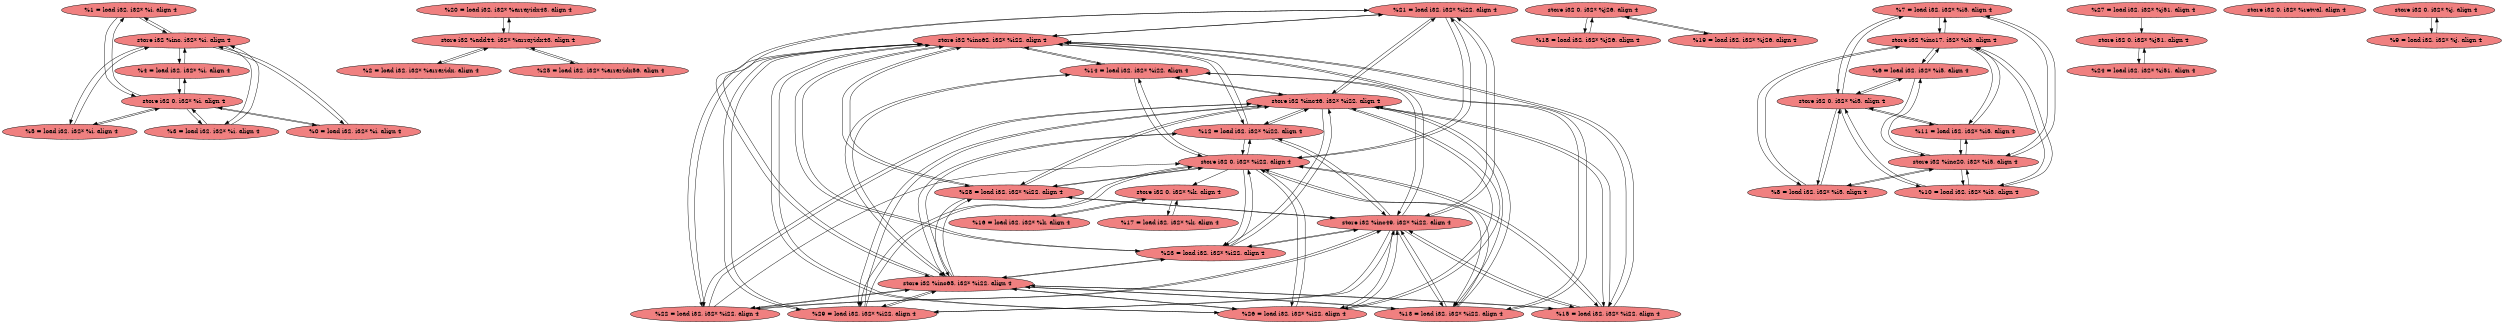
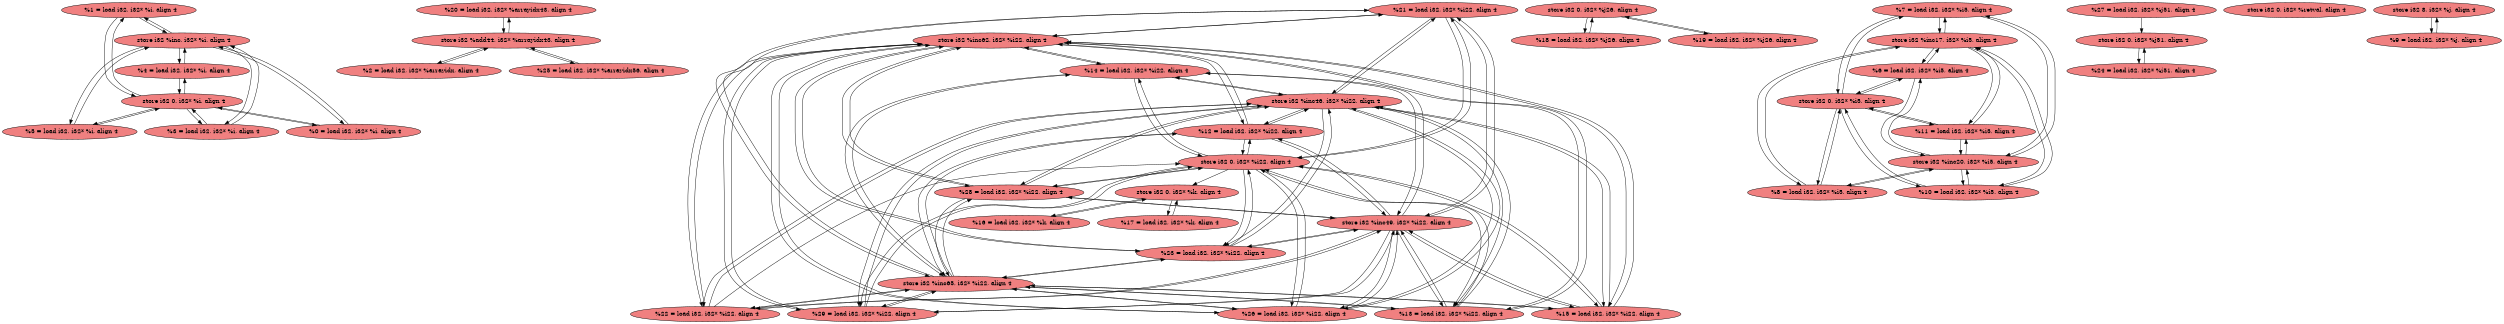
node "store i32 0, i32* %j, align 4": label "store i32 0, i32* %j, align 4" -> "store i32 8, i32* %j, align 4"
